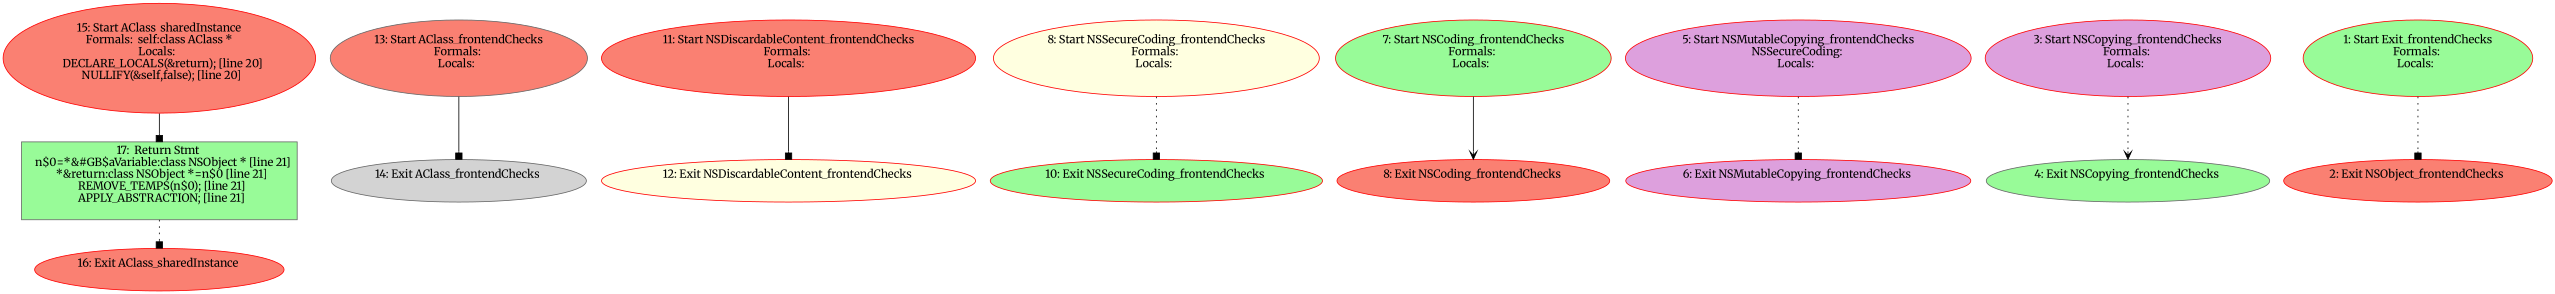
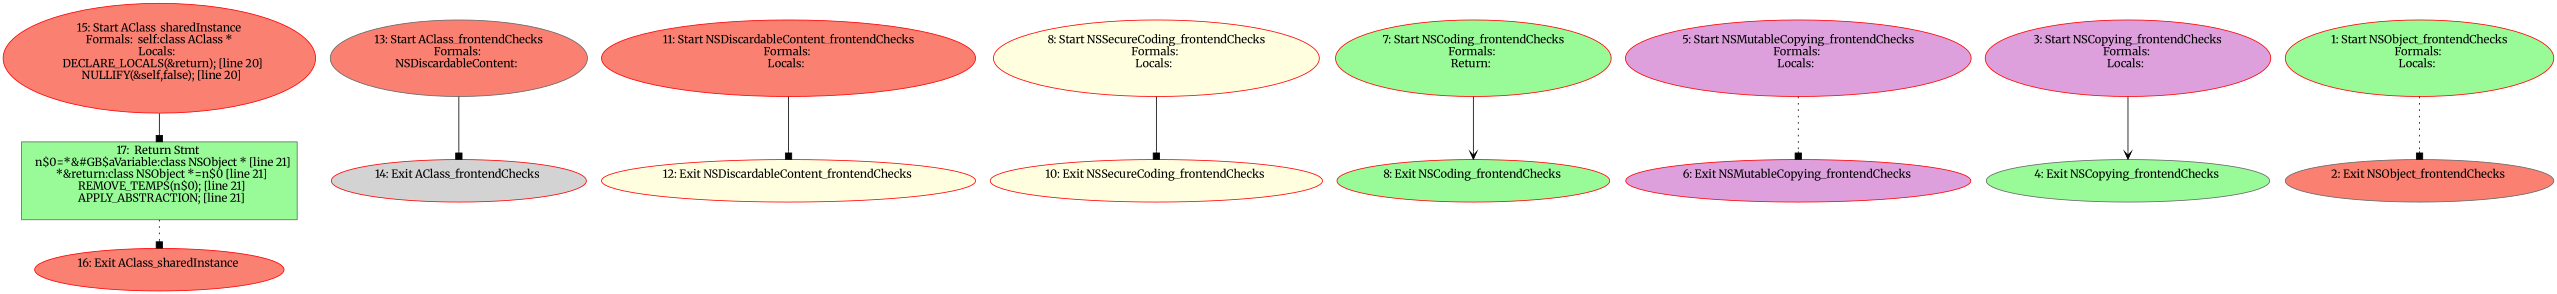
node "13: Start AClass_frontendChecks Formals: Locals:": label "13: Start AClass_frontendChecks Formals: Locals:" -> "13: Start AClass_frontendChecks Formals: NSDiscardableContent:"
node "7: Start NSCoding_frontendChecks Formals: Locals:": label "7: Start NSCoding_frontendChecks Formals: Locals:" -> "7: Start NSCoding_frontendChecks Formals: Return:"
node "5: Start NSMutableCopying_frontendChecks NSSecureCoding: Locals:": label "5: Start NSMutableCopying_frontendChecks NSSecureCoding: Locals:" -> "5: Start NSMutableCopying_frontendChecks Formals: Locals:"
node "1: Start Exit_frontendChecks Formals: Locals:": label "1: Start Exit_frontendChecks Formals: Locals:" -> "1: Start NSObject_frontendChecks Formals: Locals:"
edge "8: Start NSSecureCoding_frontendChecks Formals: Locals:" -> "10: Exit NSSecureCoding_frontendChecks": style dotted -> solid
edge "3: Start NSCopying_frontendChecks Formals: Locals:" -> "4: Exit NSCopying_frontendChecks": style dotted -> solid
node "14: Exit AClass_frontendChecks": color gray40 -> red
node "10: Exit NSSecureCoding_frontendChecks": fillcolor palegreen -> lightyellow
node "8: Exit NSCoding_frontendChecks": fillcolor salmon -> palegreen
node "2: Exit NSObject_frontendChecks": color red -> gray40
